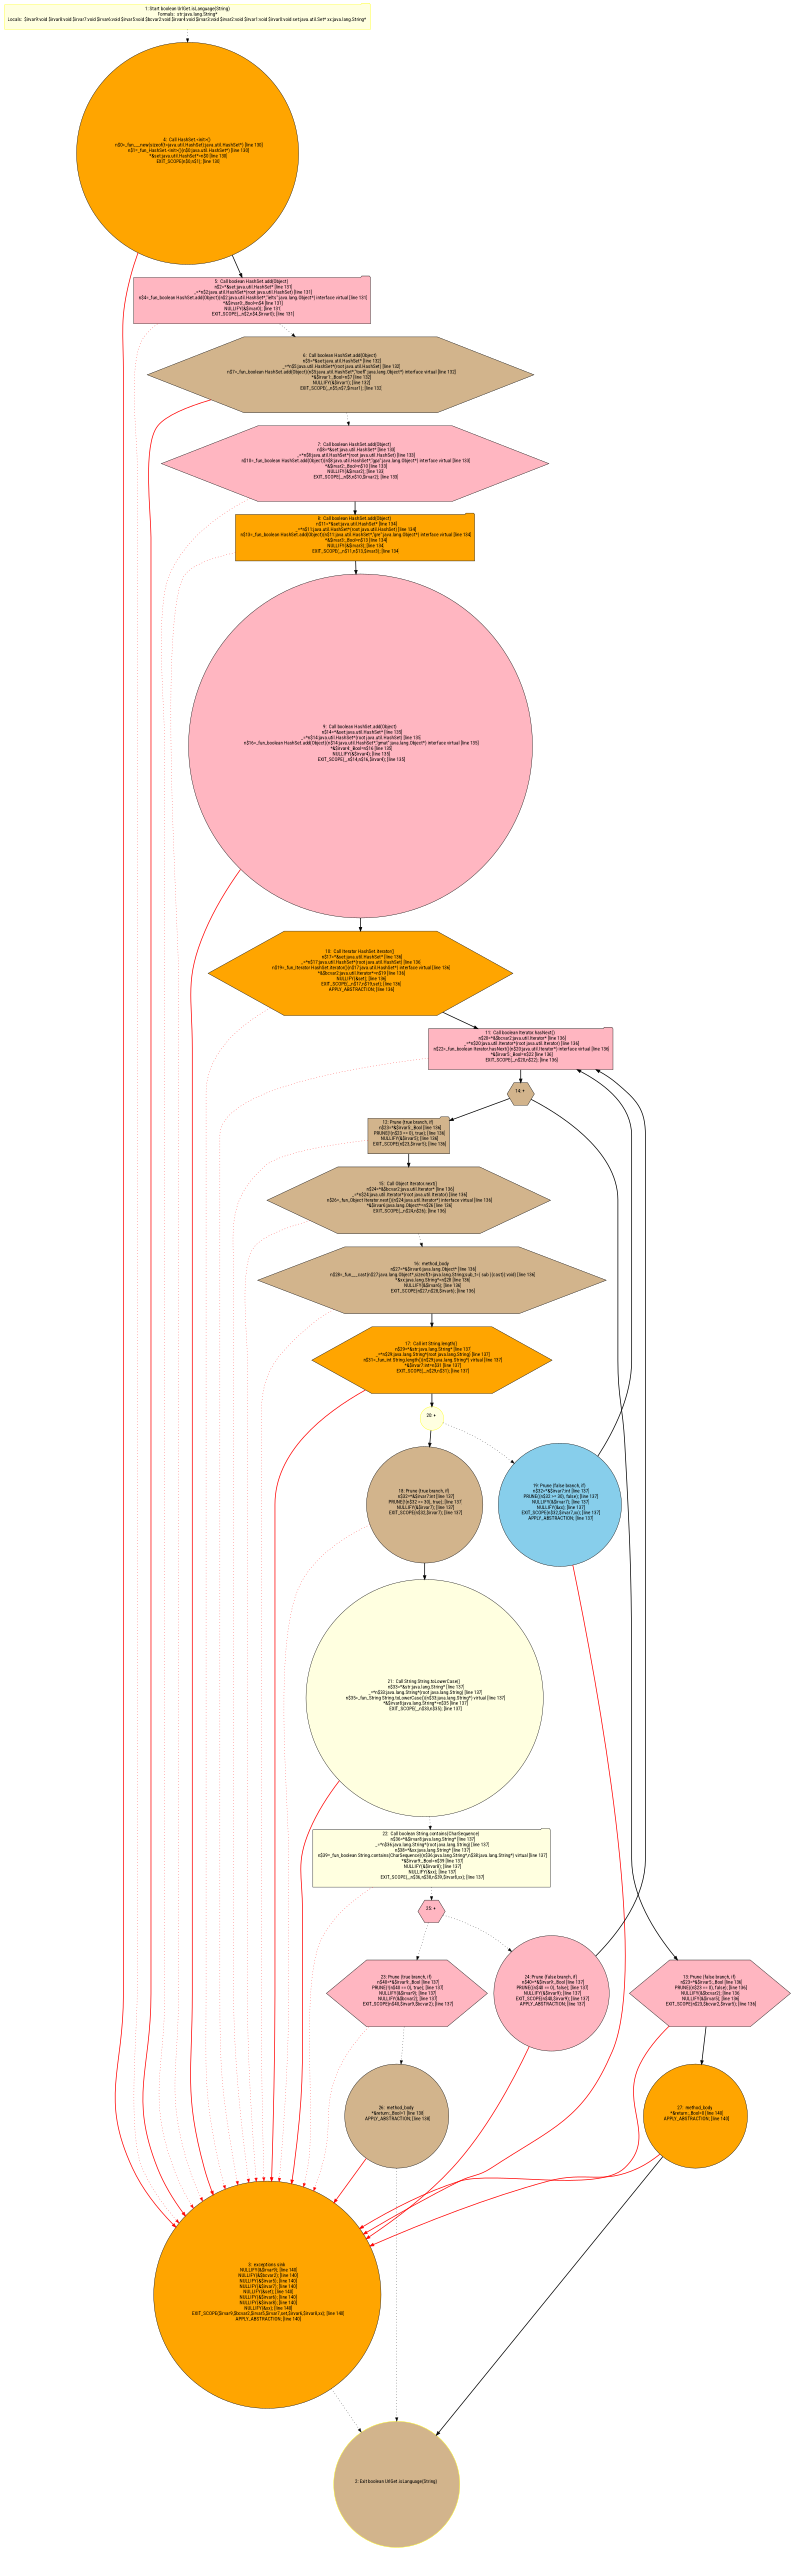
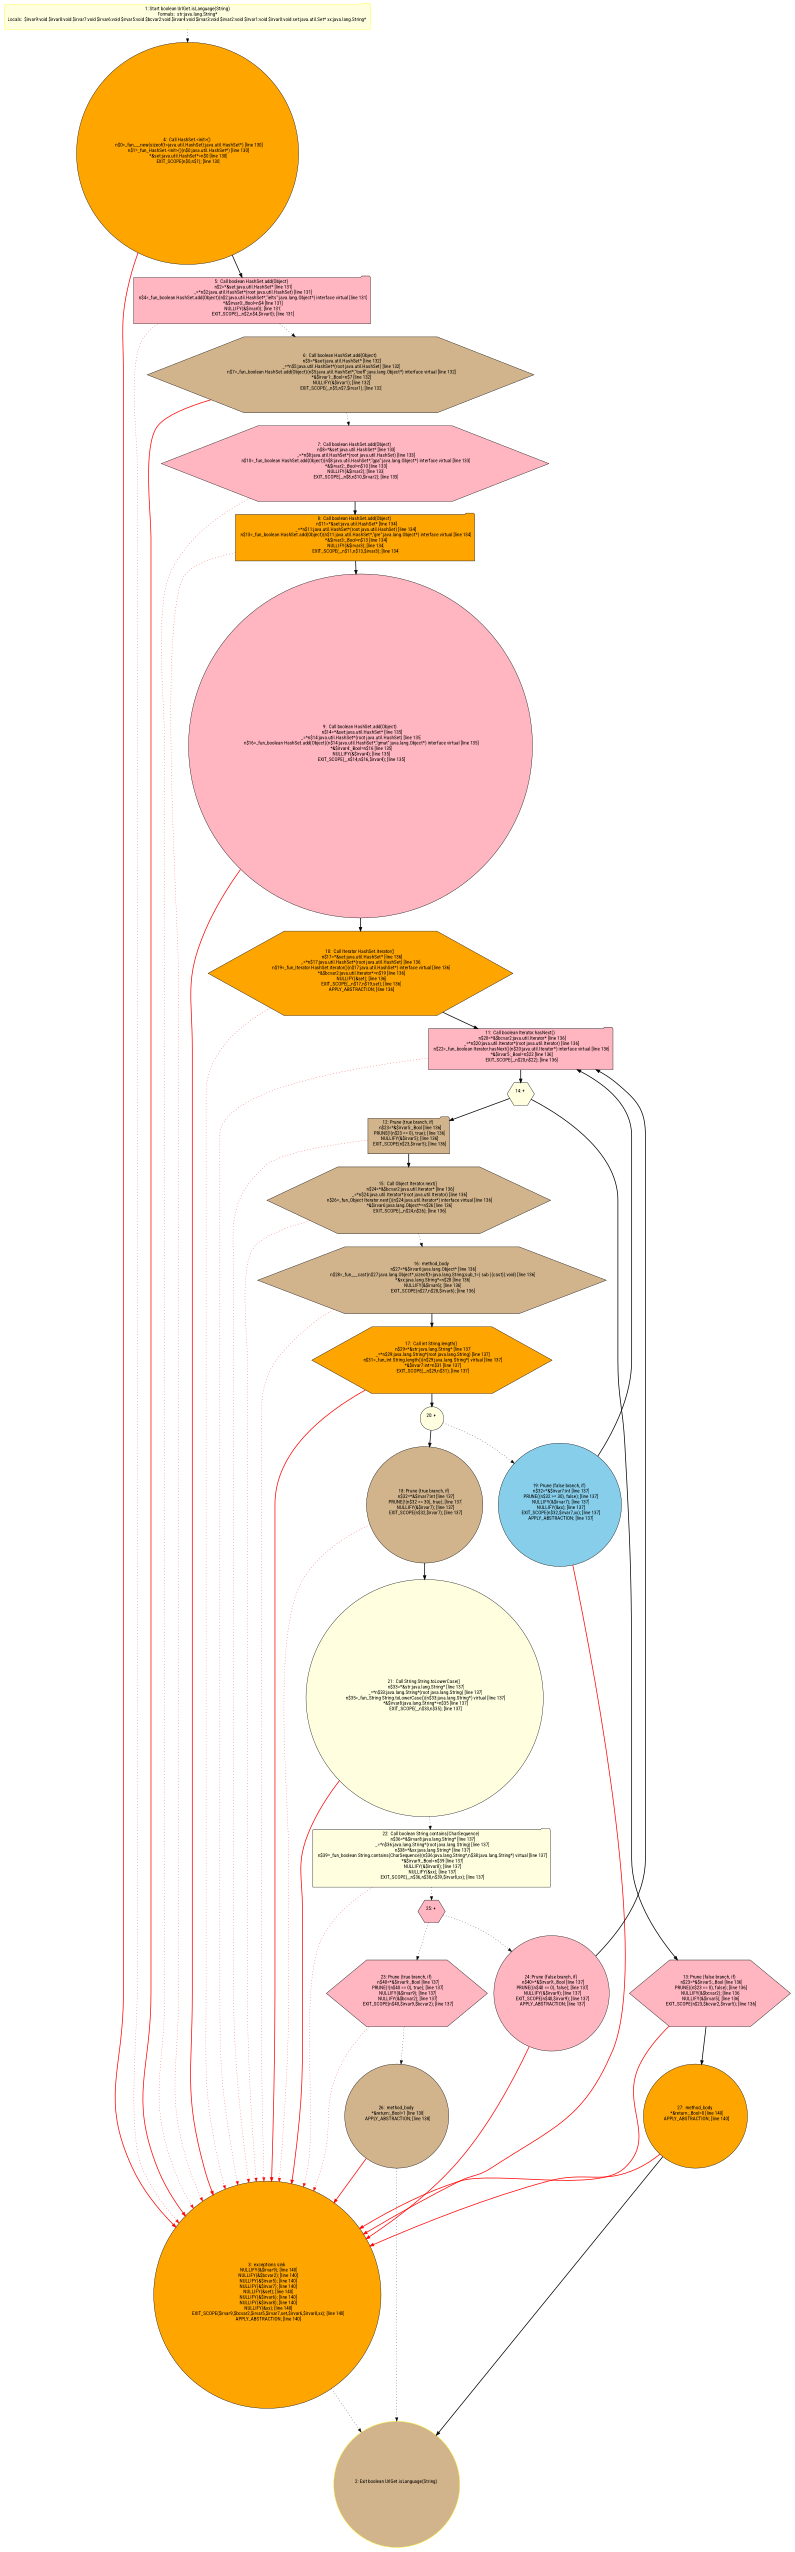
node "14: +": fillcolor tan -> lightyellow
node "20: +": color yellow -> black
